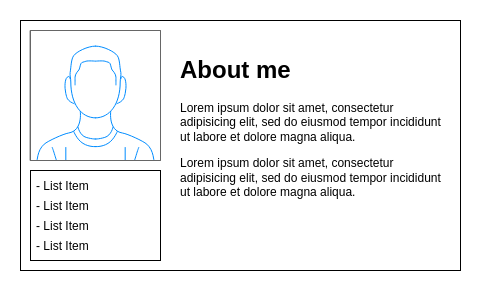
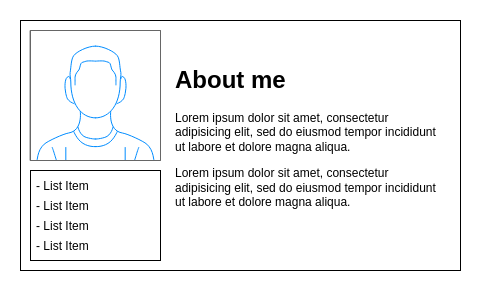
node "About meLorem ipsum dolor sit amet, consectetur adipisicing elit, sed do eiusmod tempor incididunt ut labore et dolore magna aliqua. Lorem ipsum dolor sit amet, consectetur adipisicing elit, sed do eiusmod tempor incididunt ut labore et dolore magna aliqua.": moved (311, 146) -> (306, 156)
